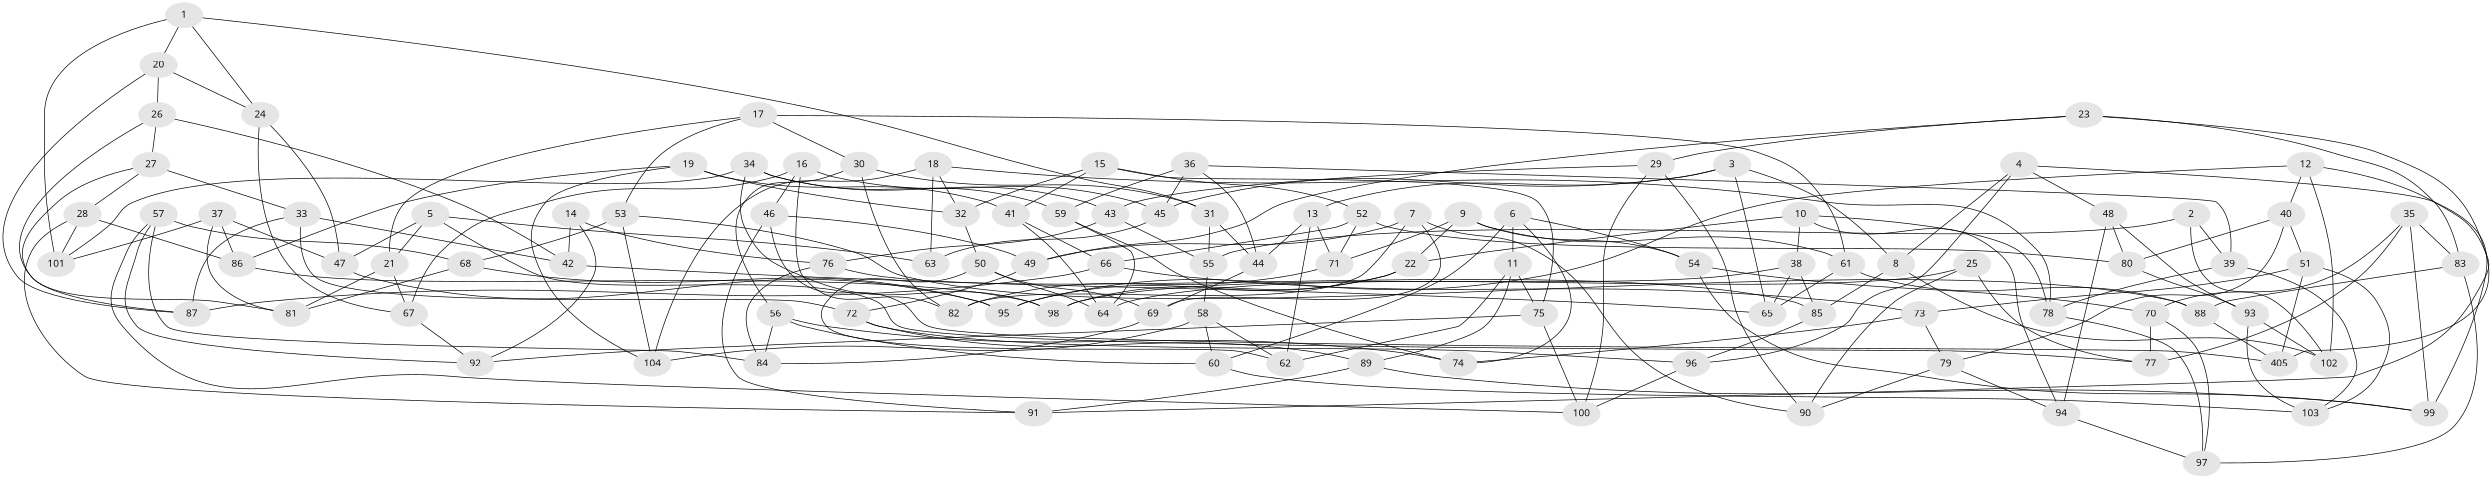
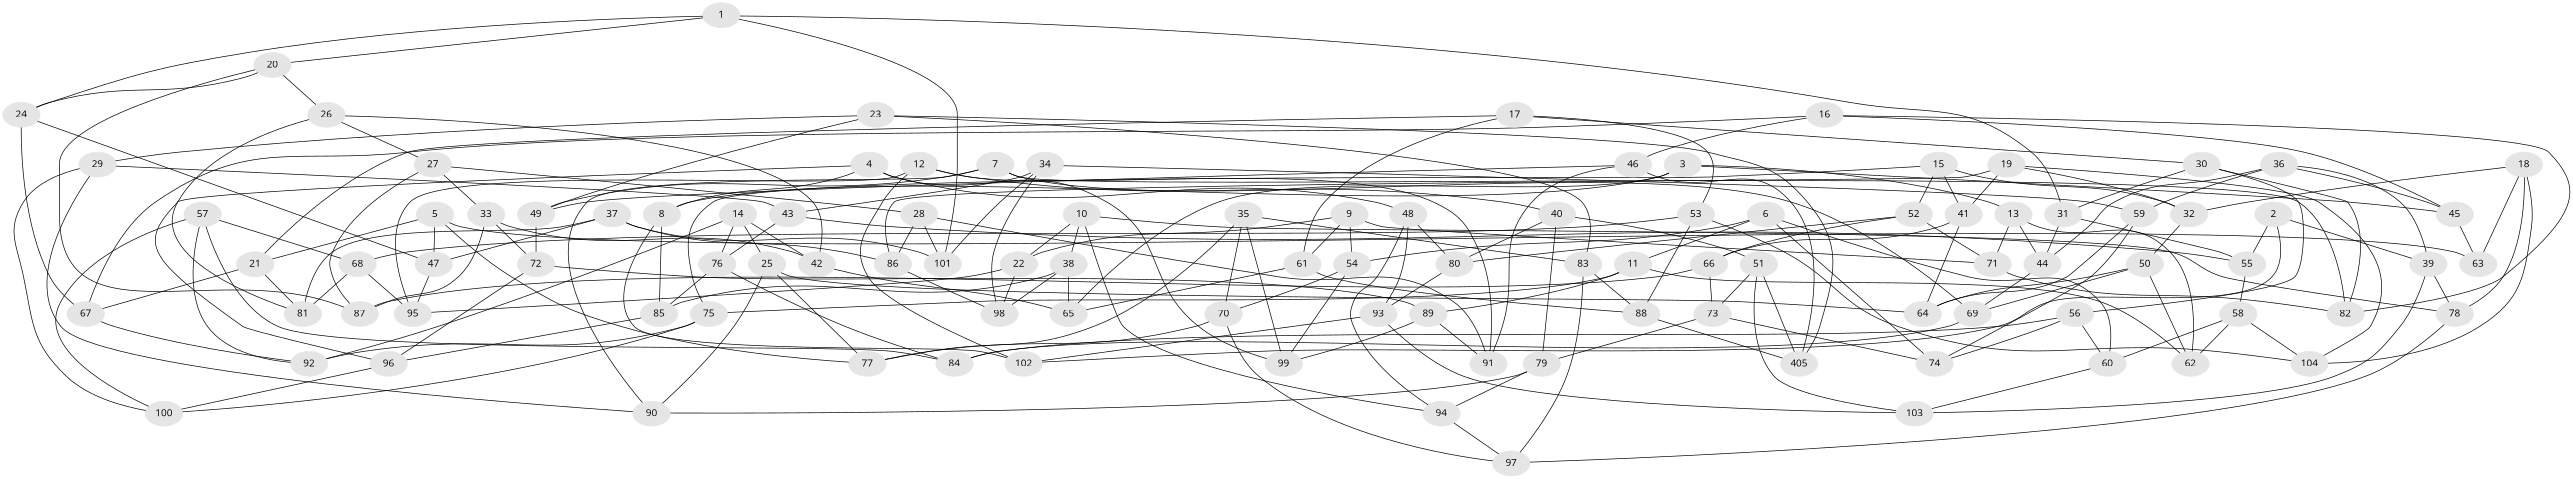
edge "14" -- "25": added
